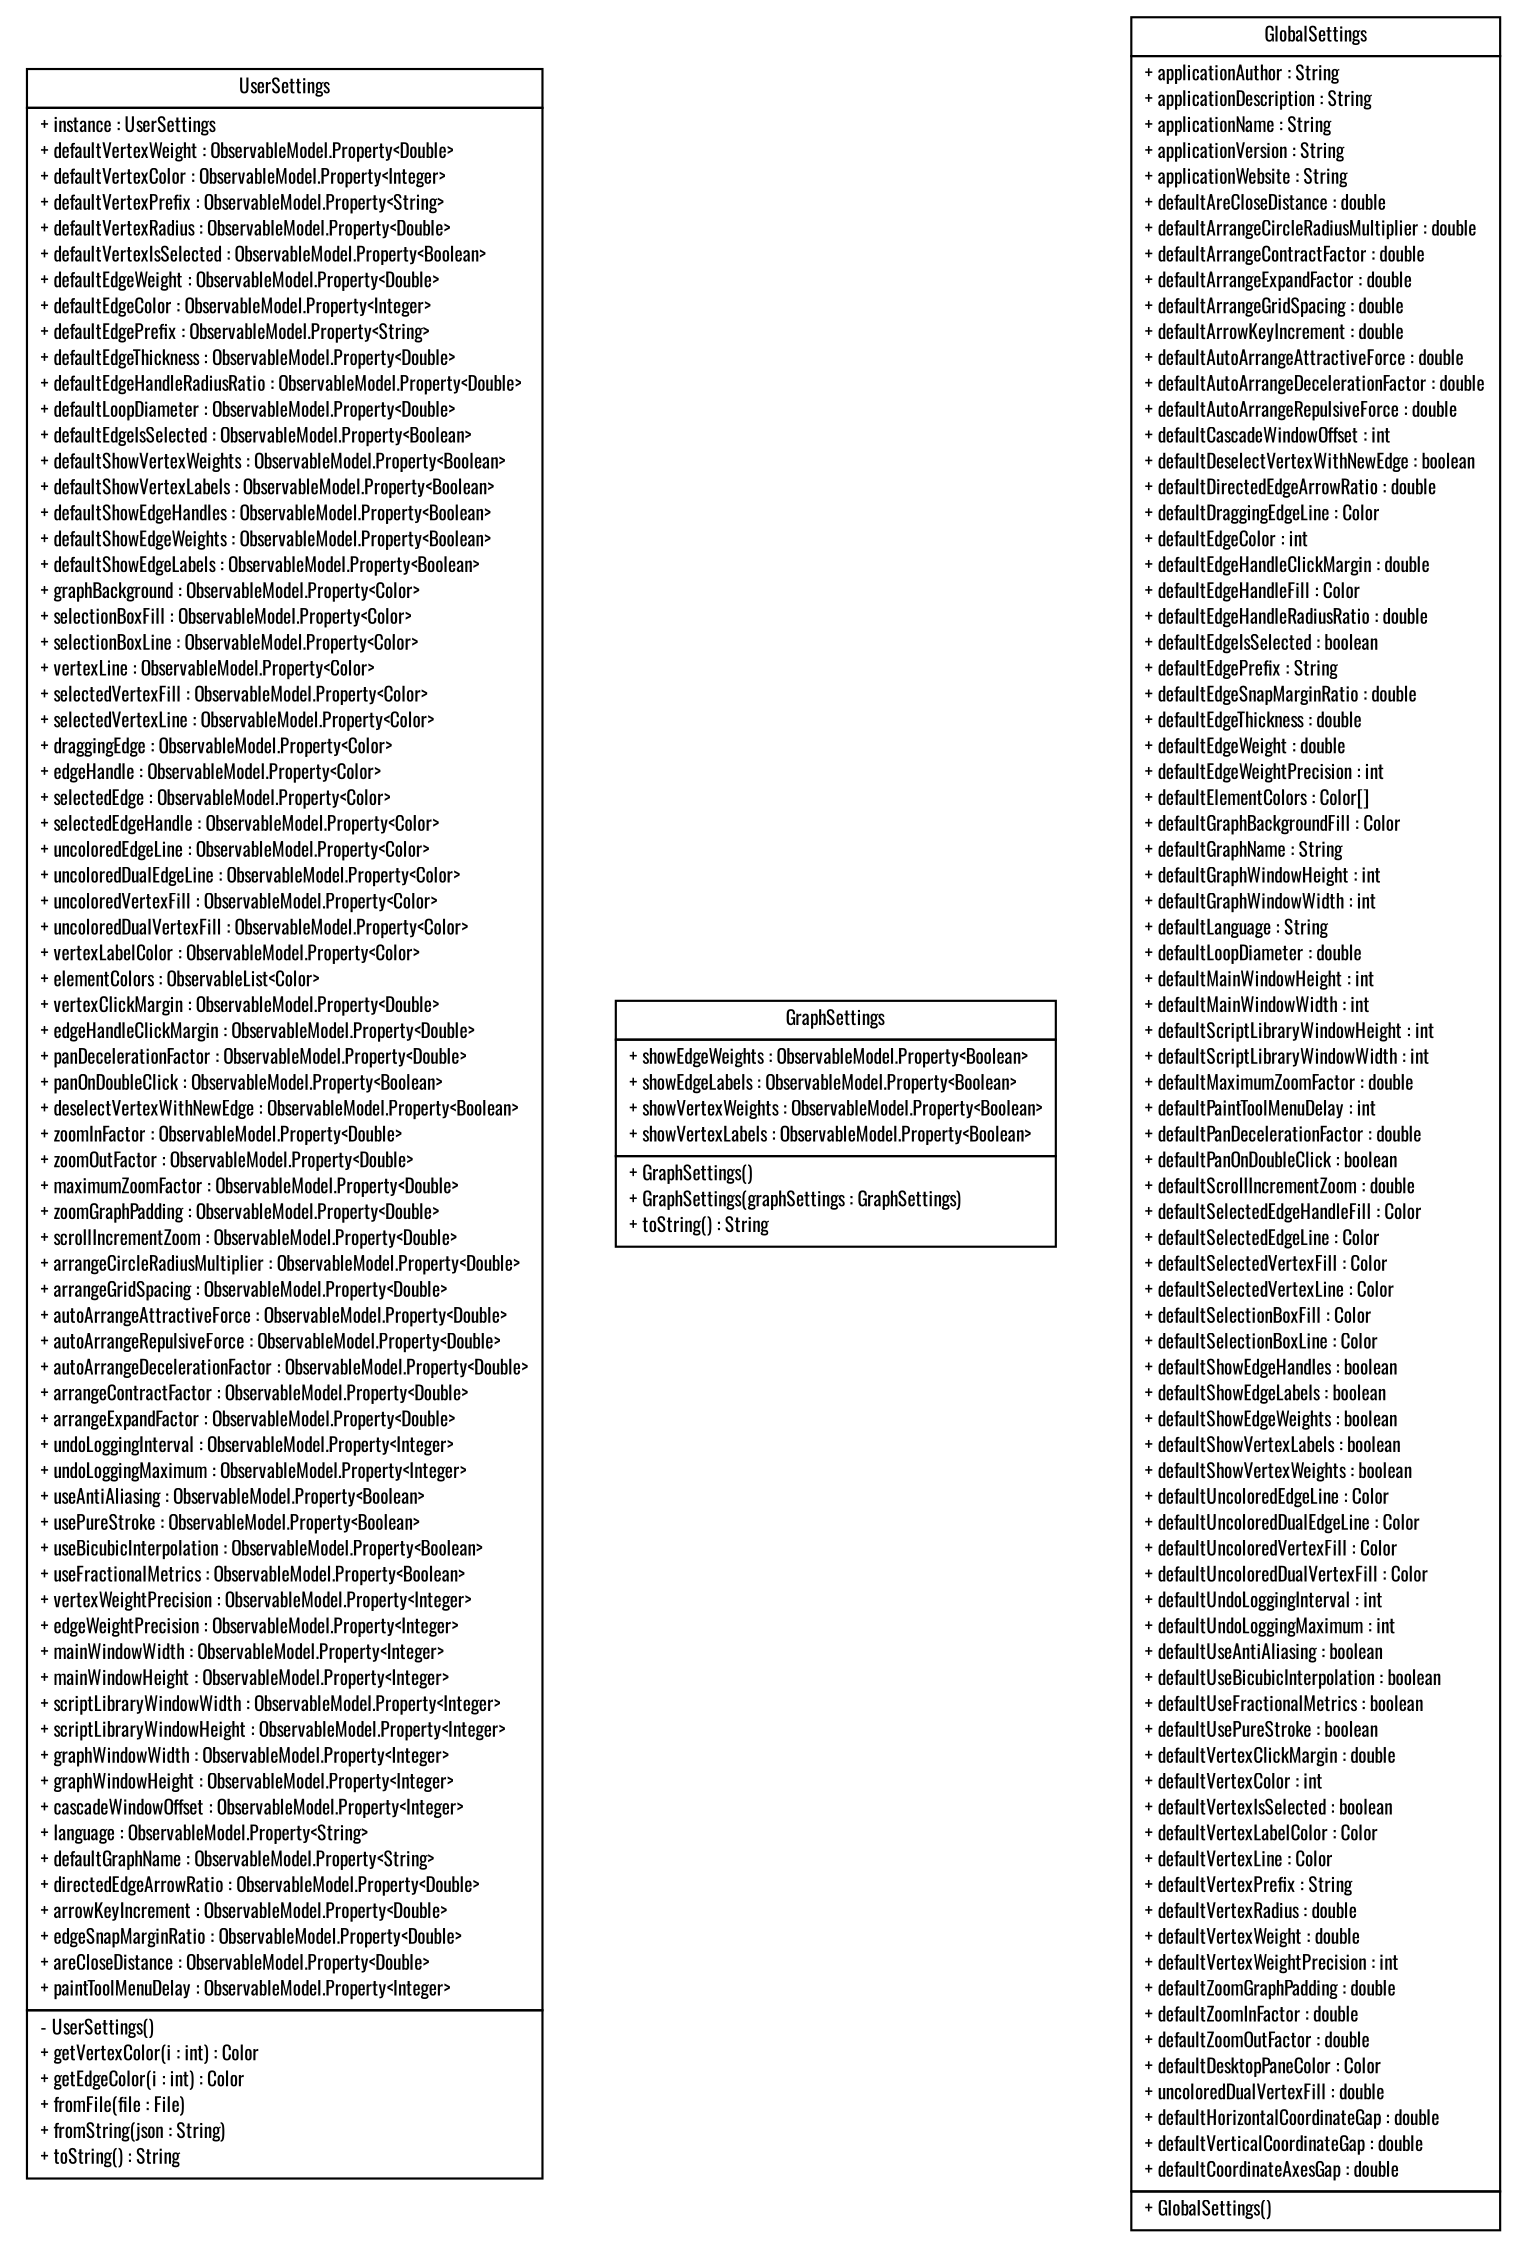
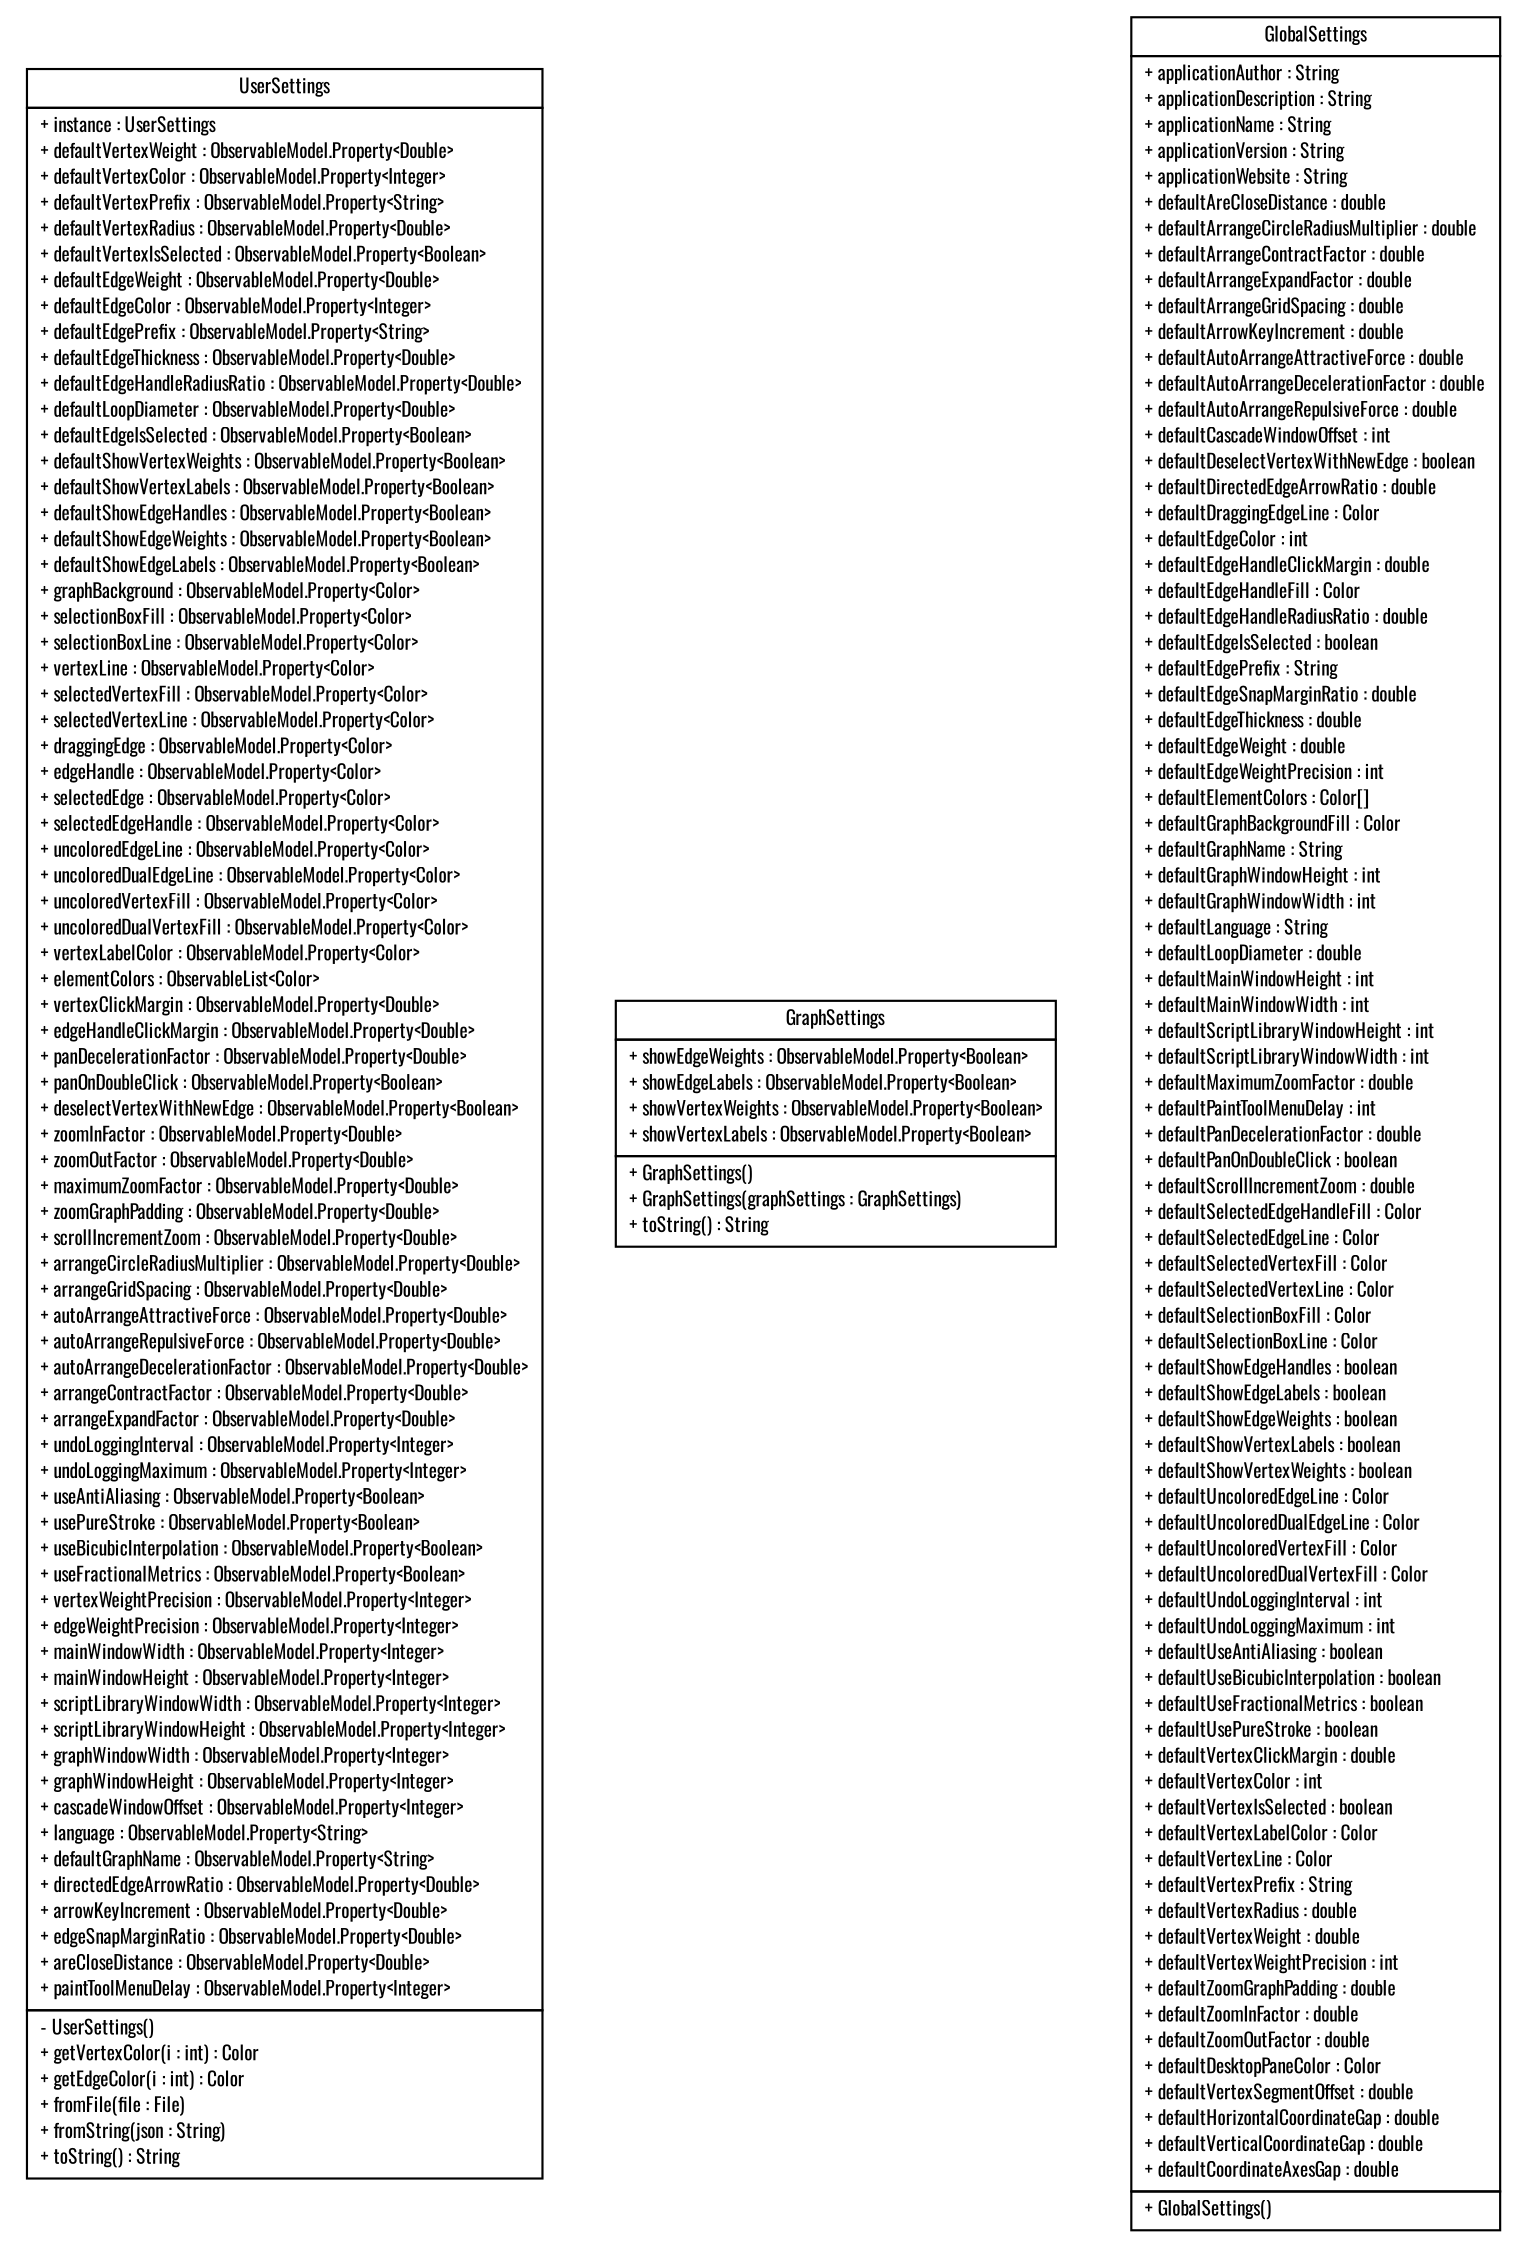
node "GlobalSettings": text "+ uncoloredDualVertexFill : double" -> "+ defaultVertexSegmentOffset : double"
